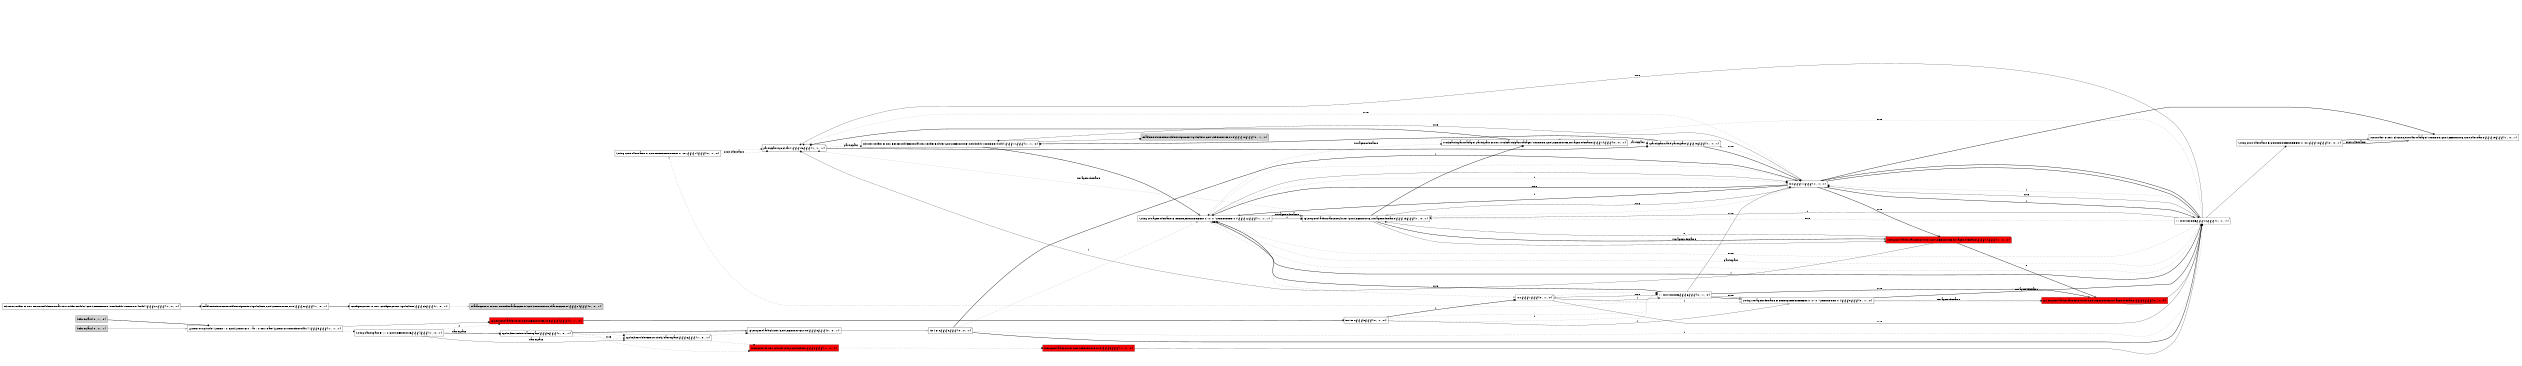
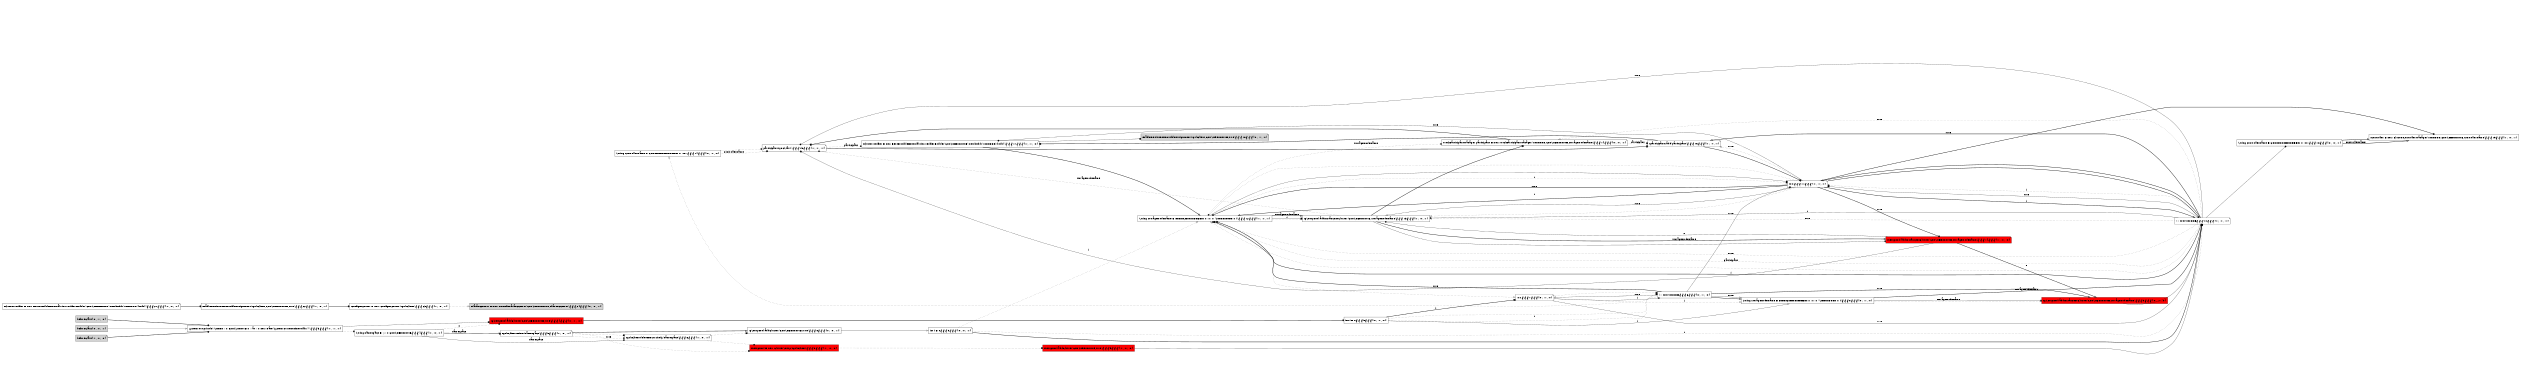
edge "i++@@@11@@@['1', '1', '1']" -> "participant.syncStart()@@@15@@@['1', '1', '1']": removed, label "true"
edge "i < NUM_NODE@@@10@@@['1', '1', '1']" -> "_participants.add(participant)@@@16@@@['1', '1', '1']": added, label "true"
edge "int i = 0@@@9@@@['0', '0', '1']" -> "i++@@@11@@@['1', '1', '1']": removed, label "i"
node "beforeClass['1', '0', '0']": added
